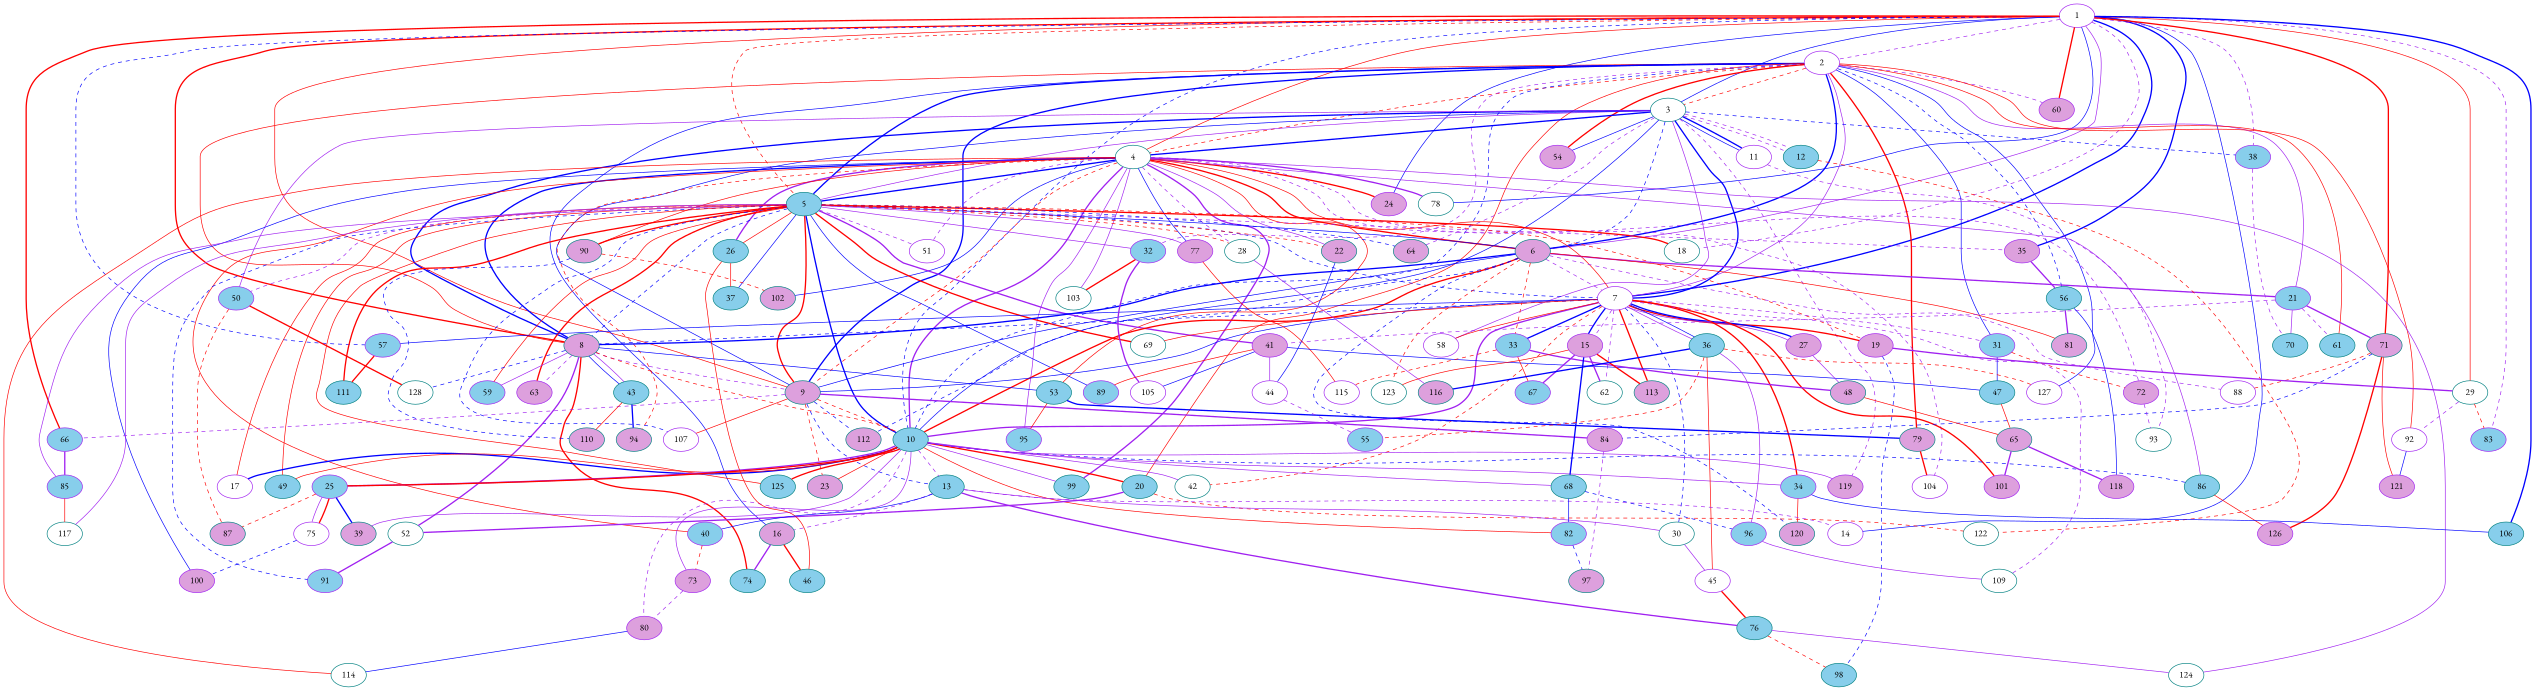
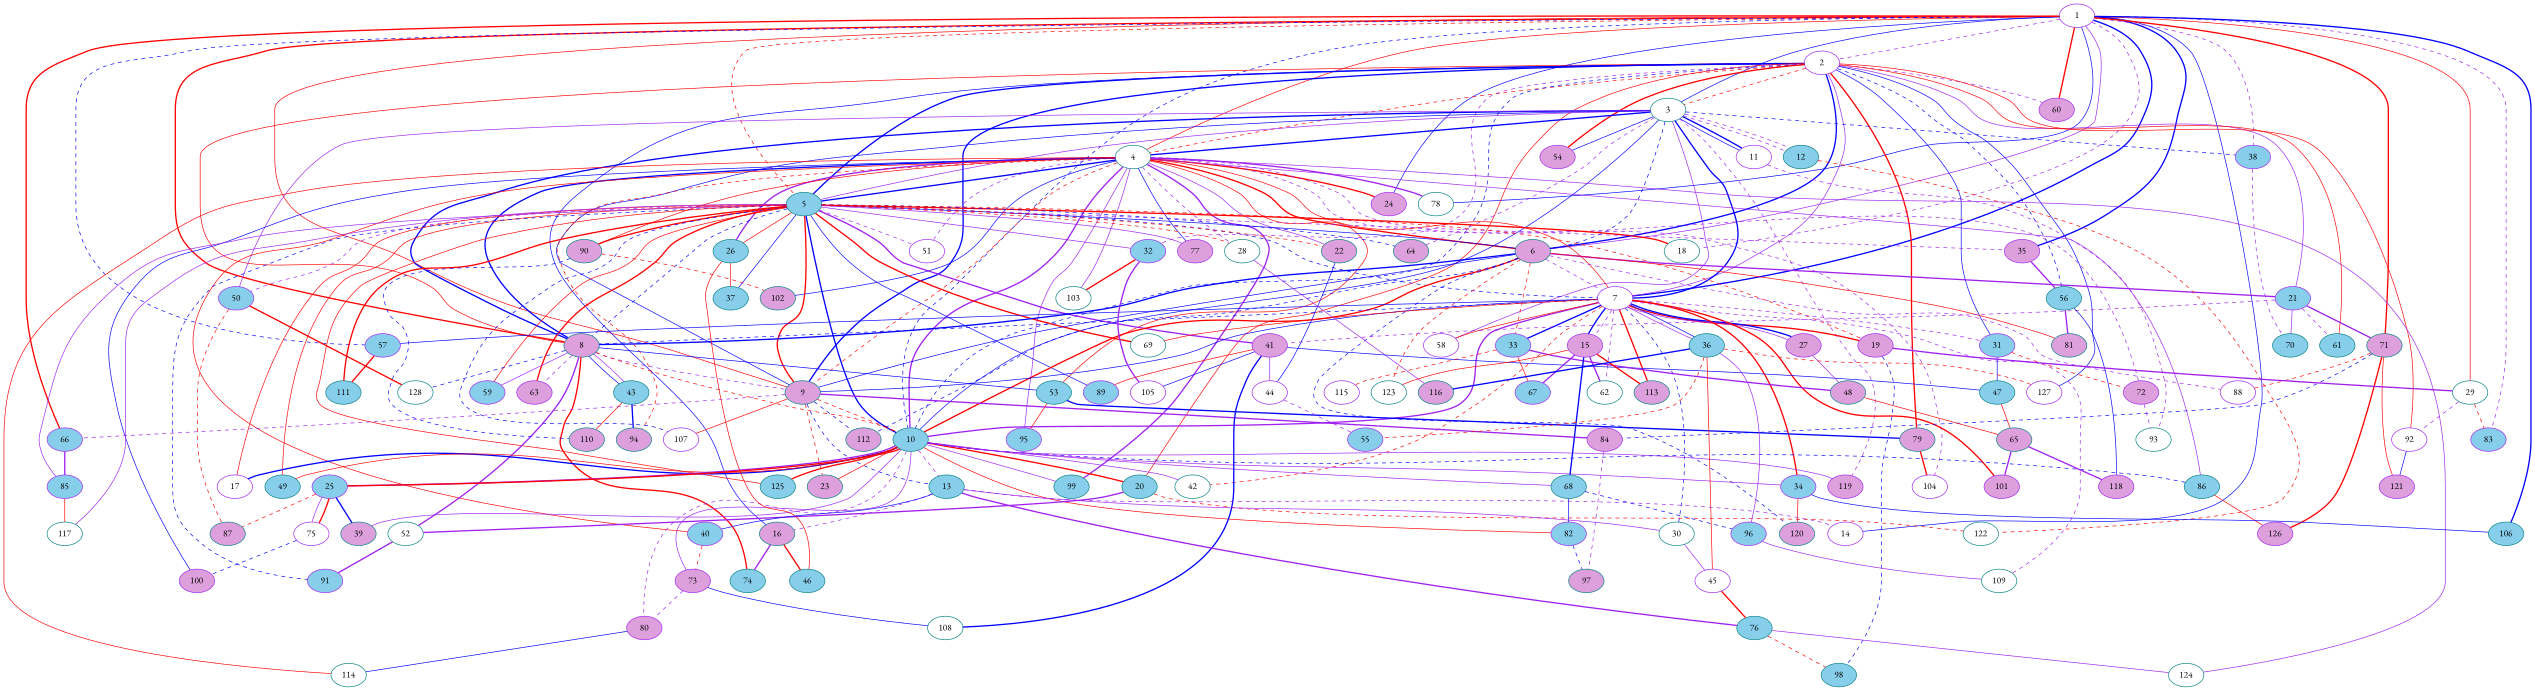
edge "77" -- "115": removed
node "108": added
